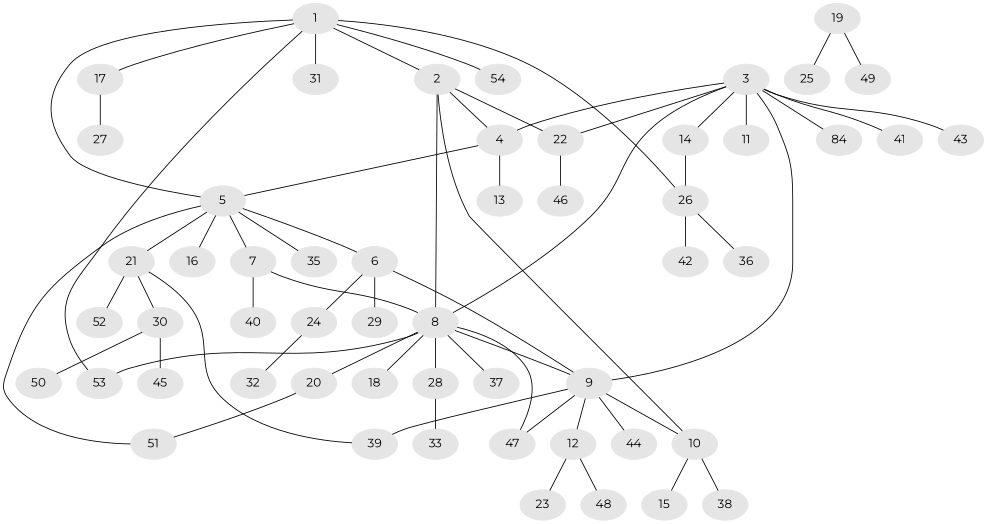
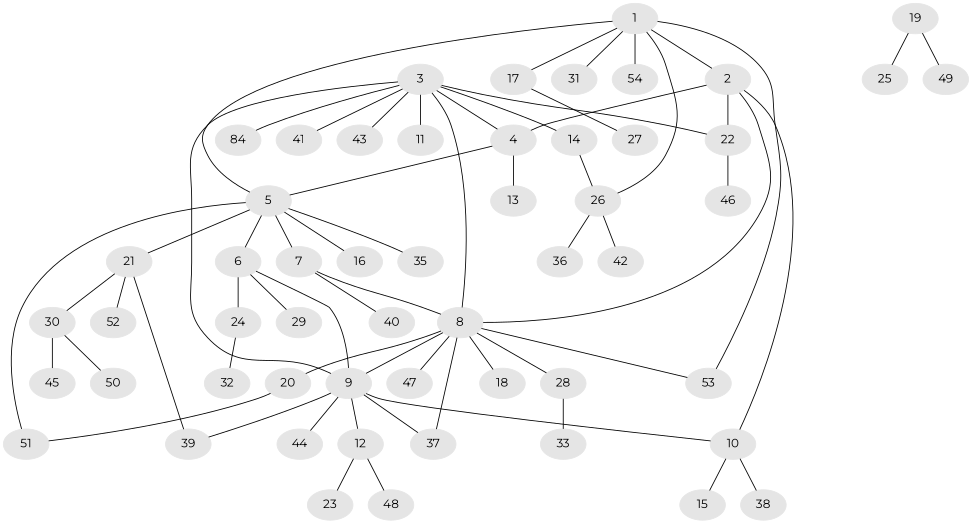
edge "9" -- "47": now "9" -- "37"
